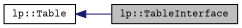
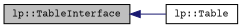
edge "lp::TableInterface" -> "lp::Table": reversed
